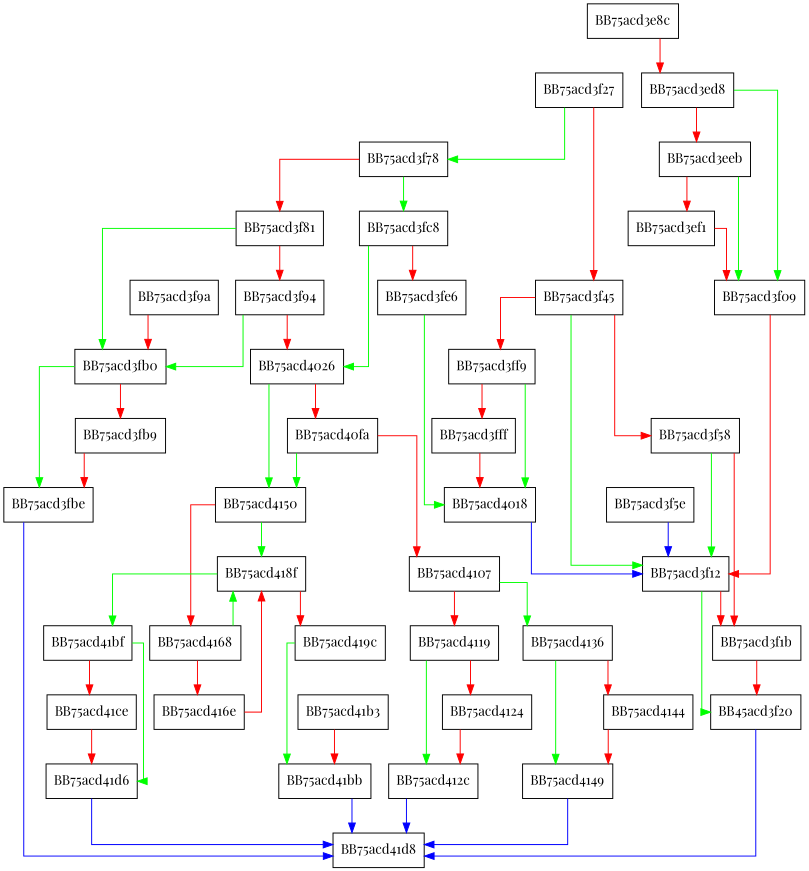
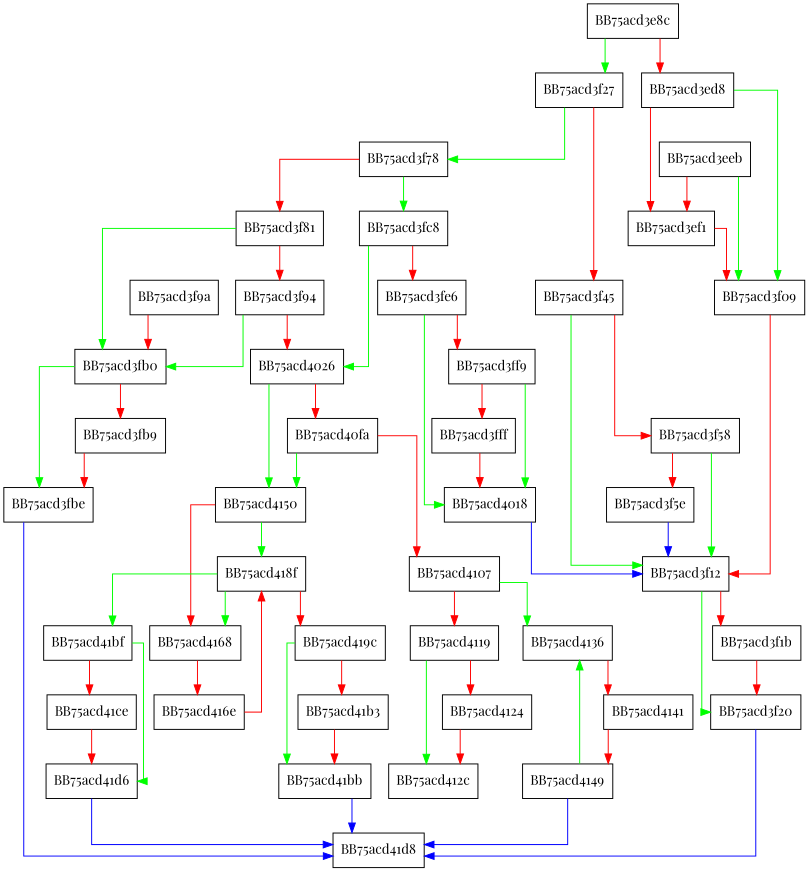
edge "BB75acd3e8c" -> "BB75acd3f27": added
edge "BB75acd3ed8" -> "BB75acd3eeb": now "BB75acd3ed8" -> "BB75acd3ef1"
edge "BB75acd3f45" -> "BB75acd3ff9": now "BB75acd3fe6" -> "BB75acd3ff9"
edge "BB75acd3f58" -> "BB75acd3f1b": now "BB75acd3f58" -> "BB75acd3f5e"
edge "BB75acd4168" -> "BB75acd418f": reversed
edge "BB75acd419c" -> "BB75acd41b3": added
edge "BB75acd4136" -> "BB75acd4149": reversed
node "BB75acd4144": label "BB75acd4144" -> "BB75acd4141"
node "BB45acd3f20": label "BB45acd3f20" -> "BB75acd3f20"
edge "BB75acd412c" -> "BB75acd41d8": removed
